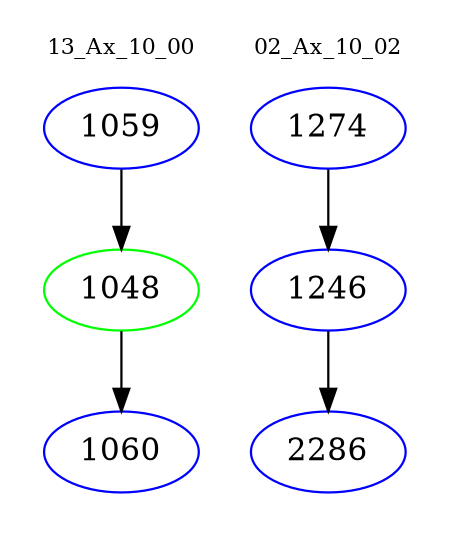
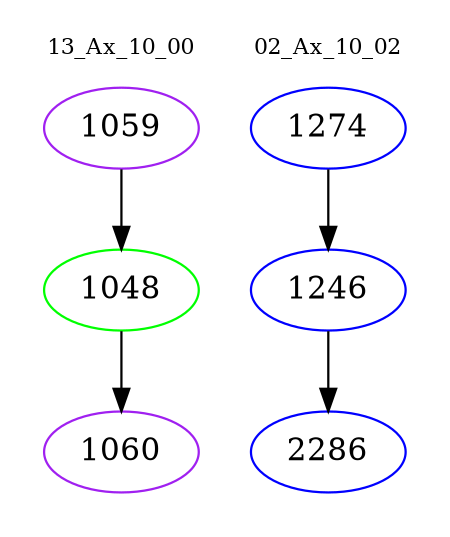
node "1059": color blue -> purple
node "1060": color blue -> purple
